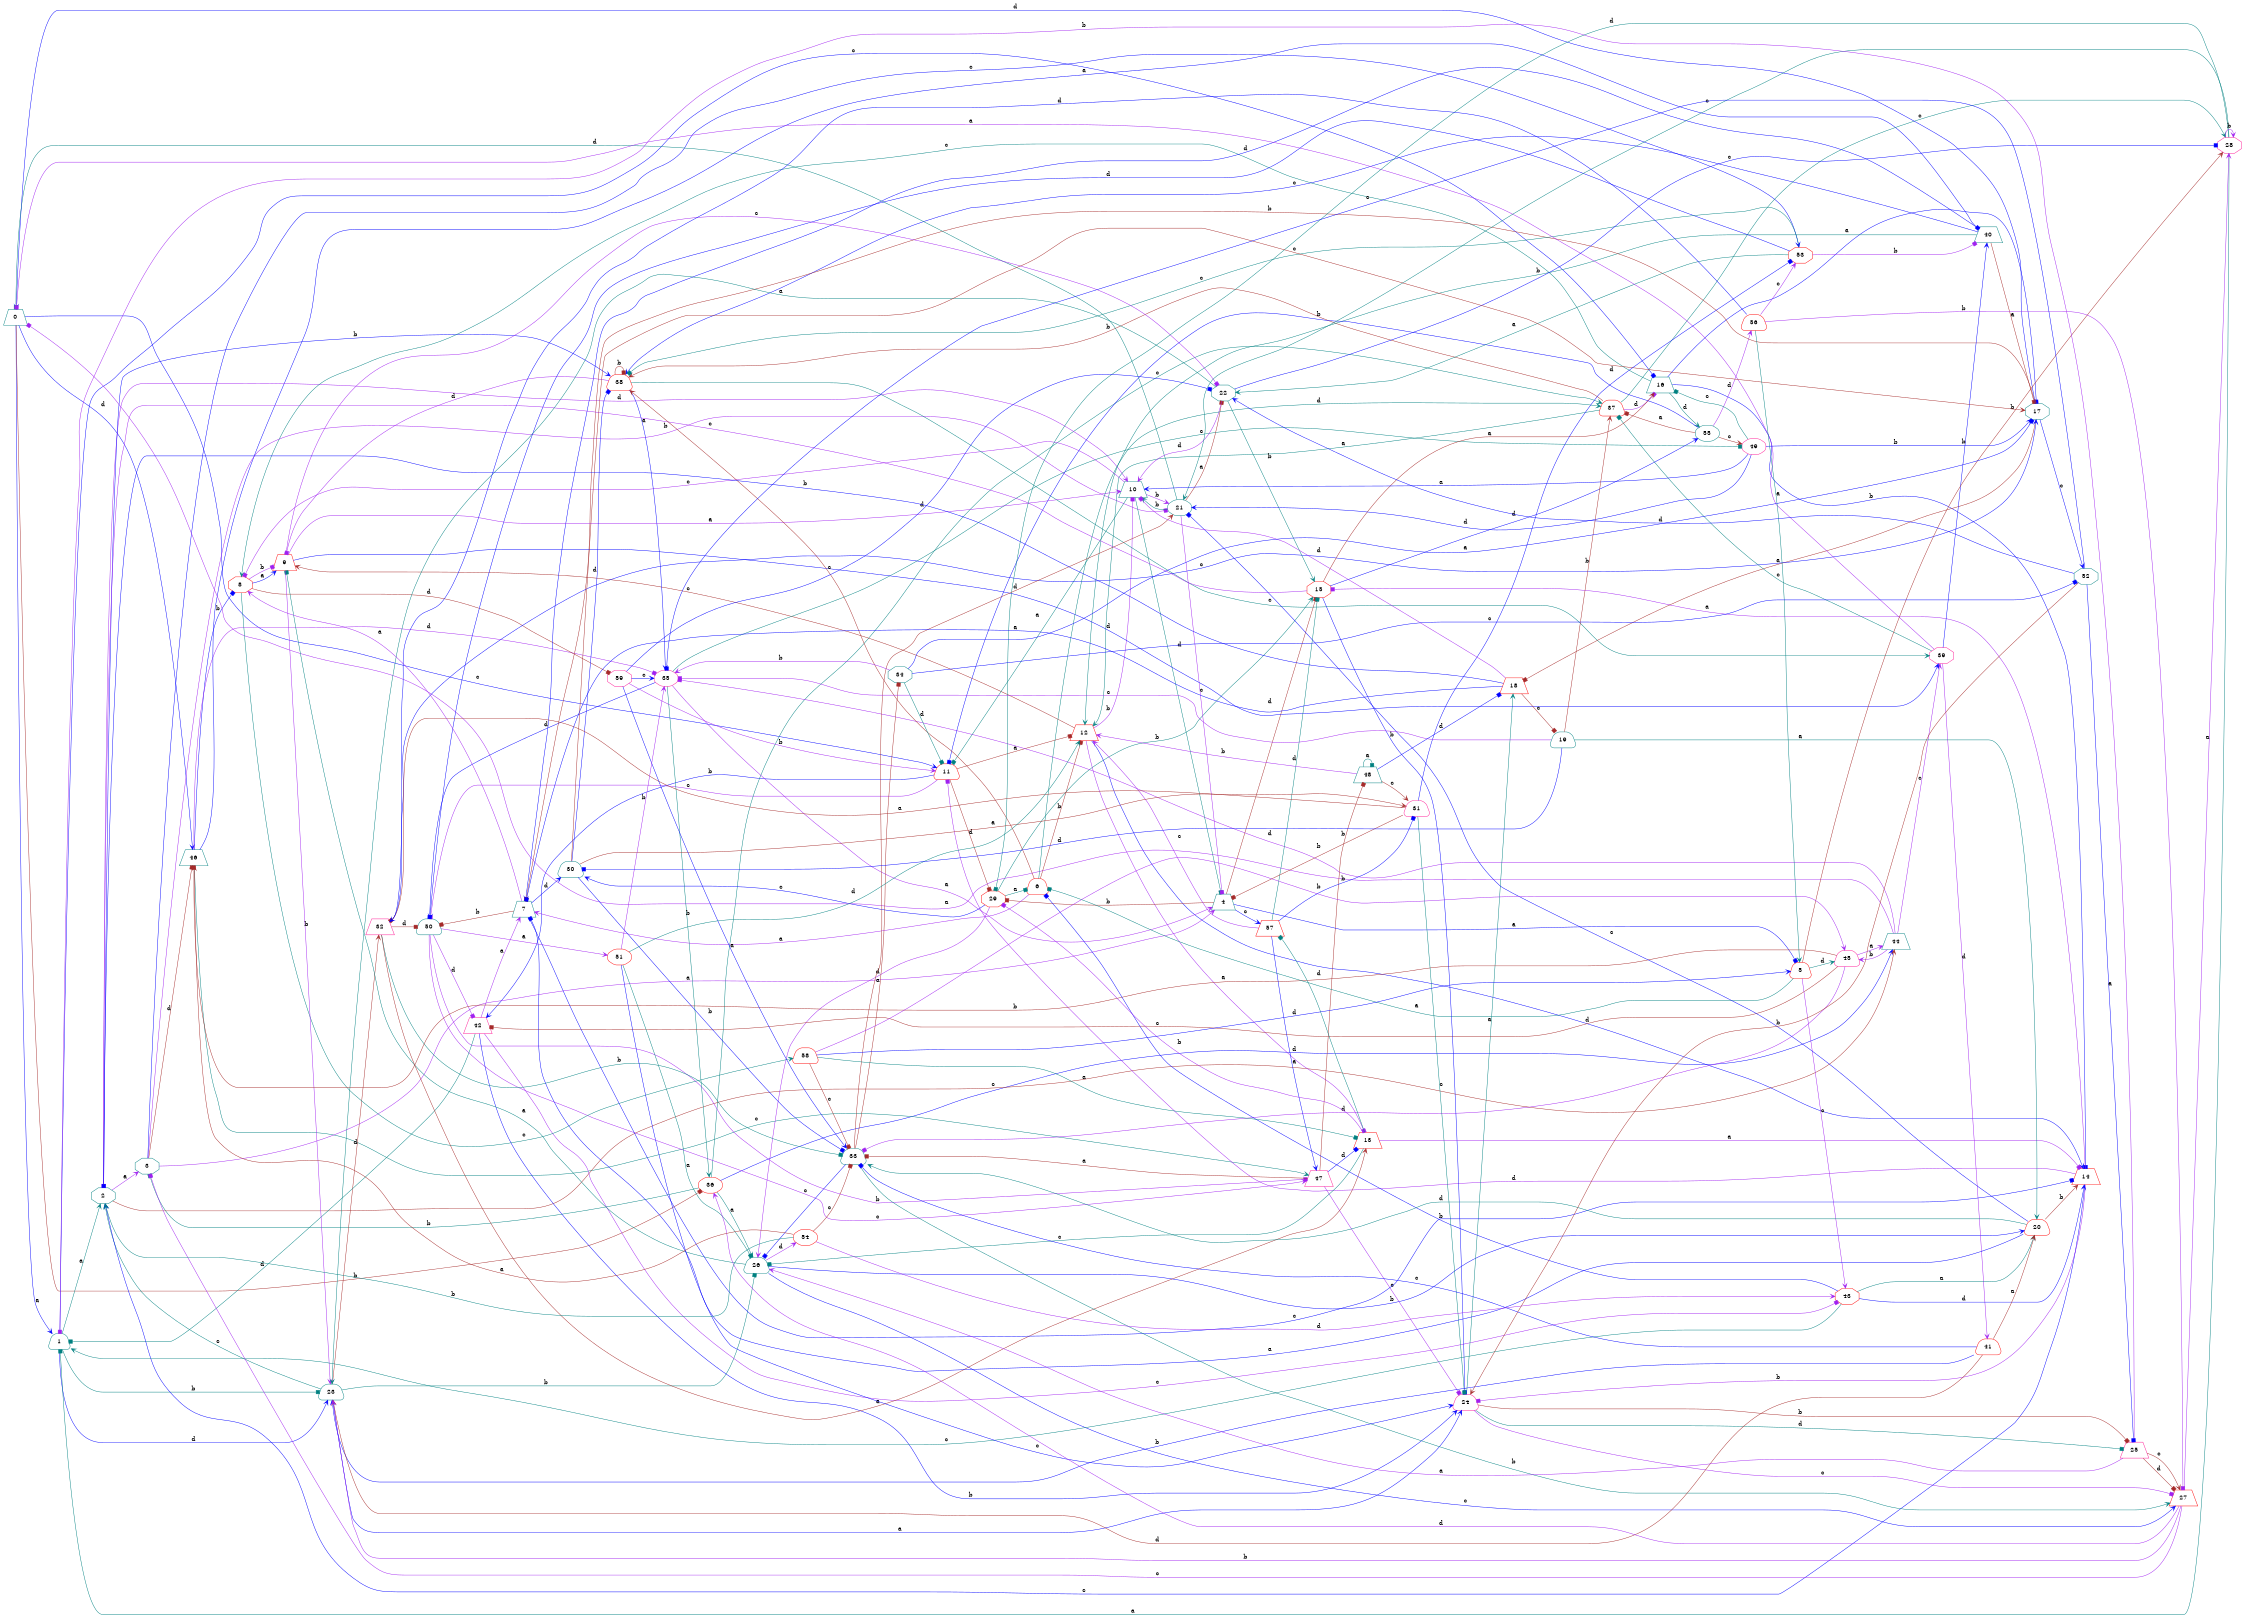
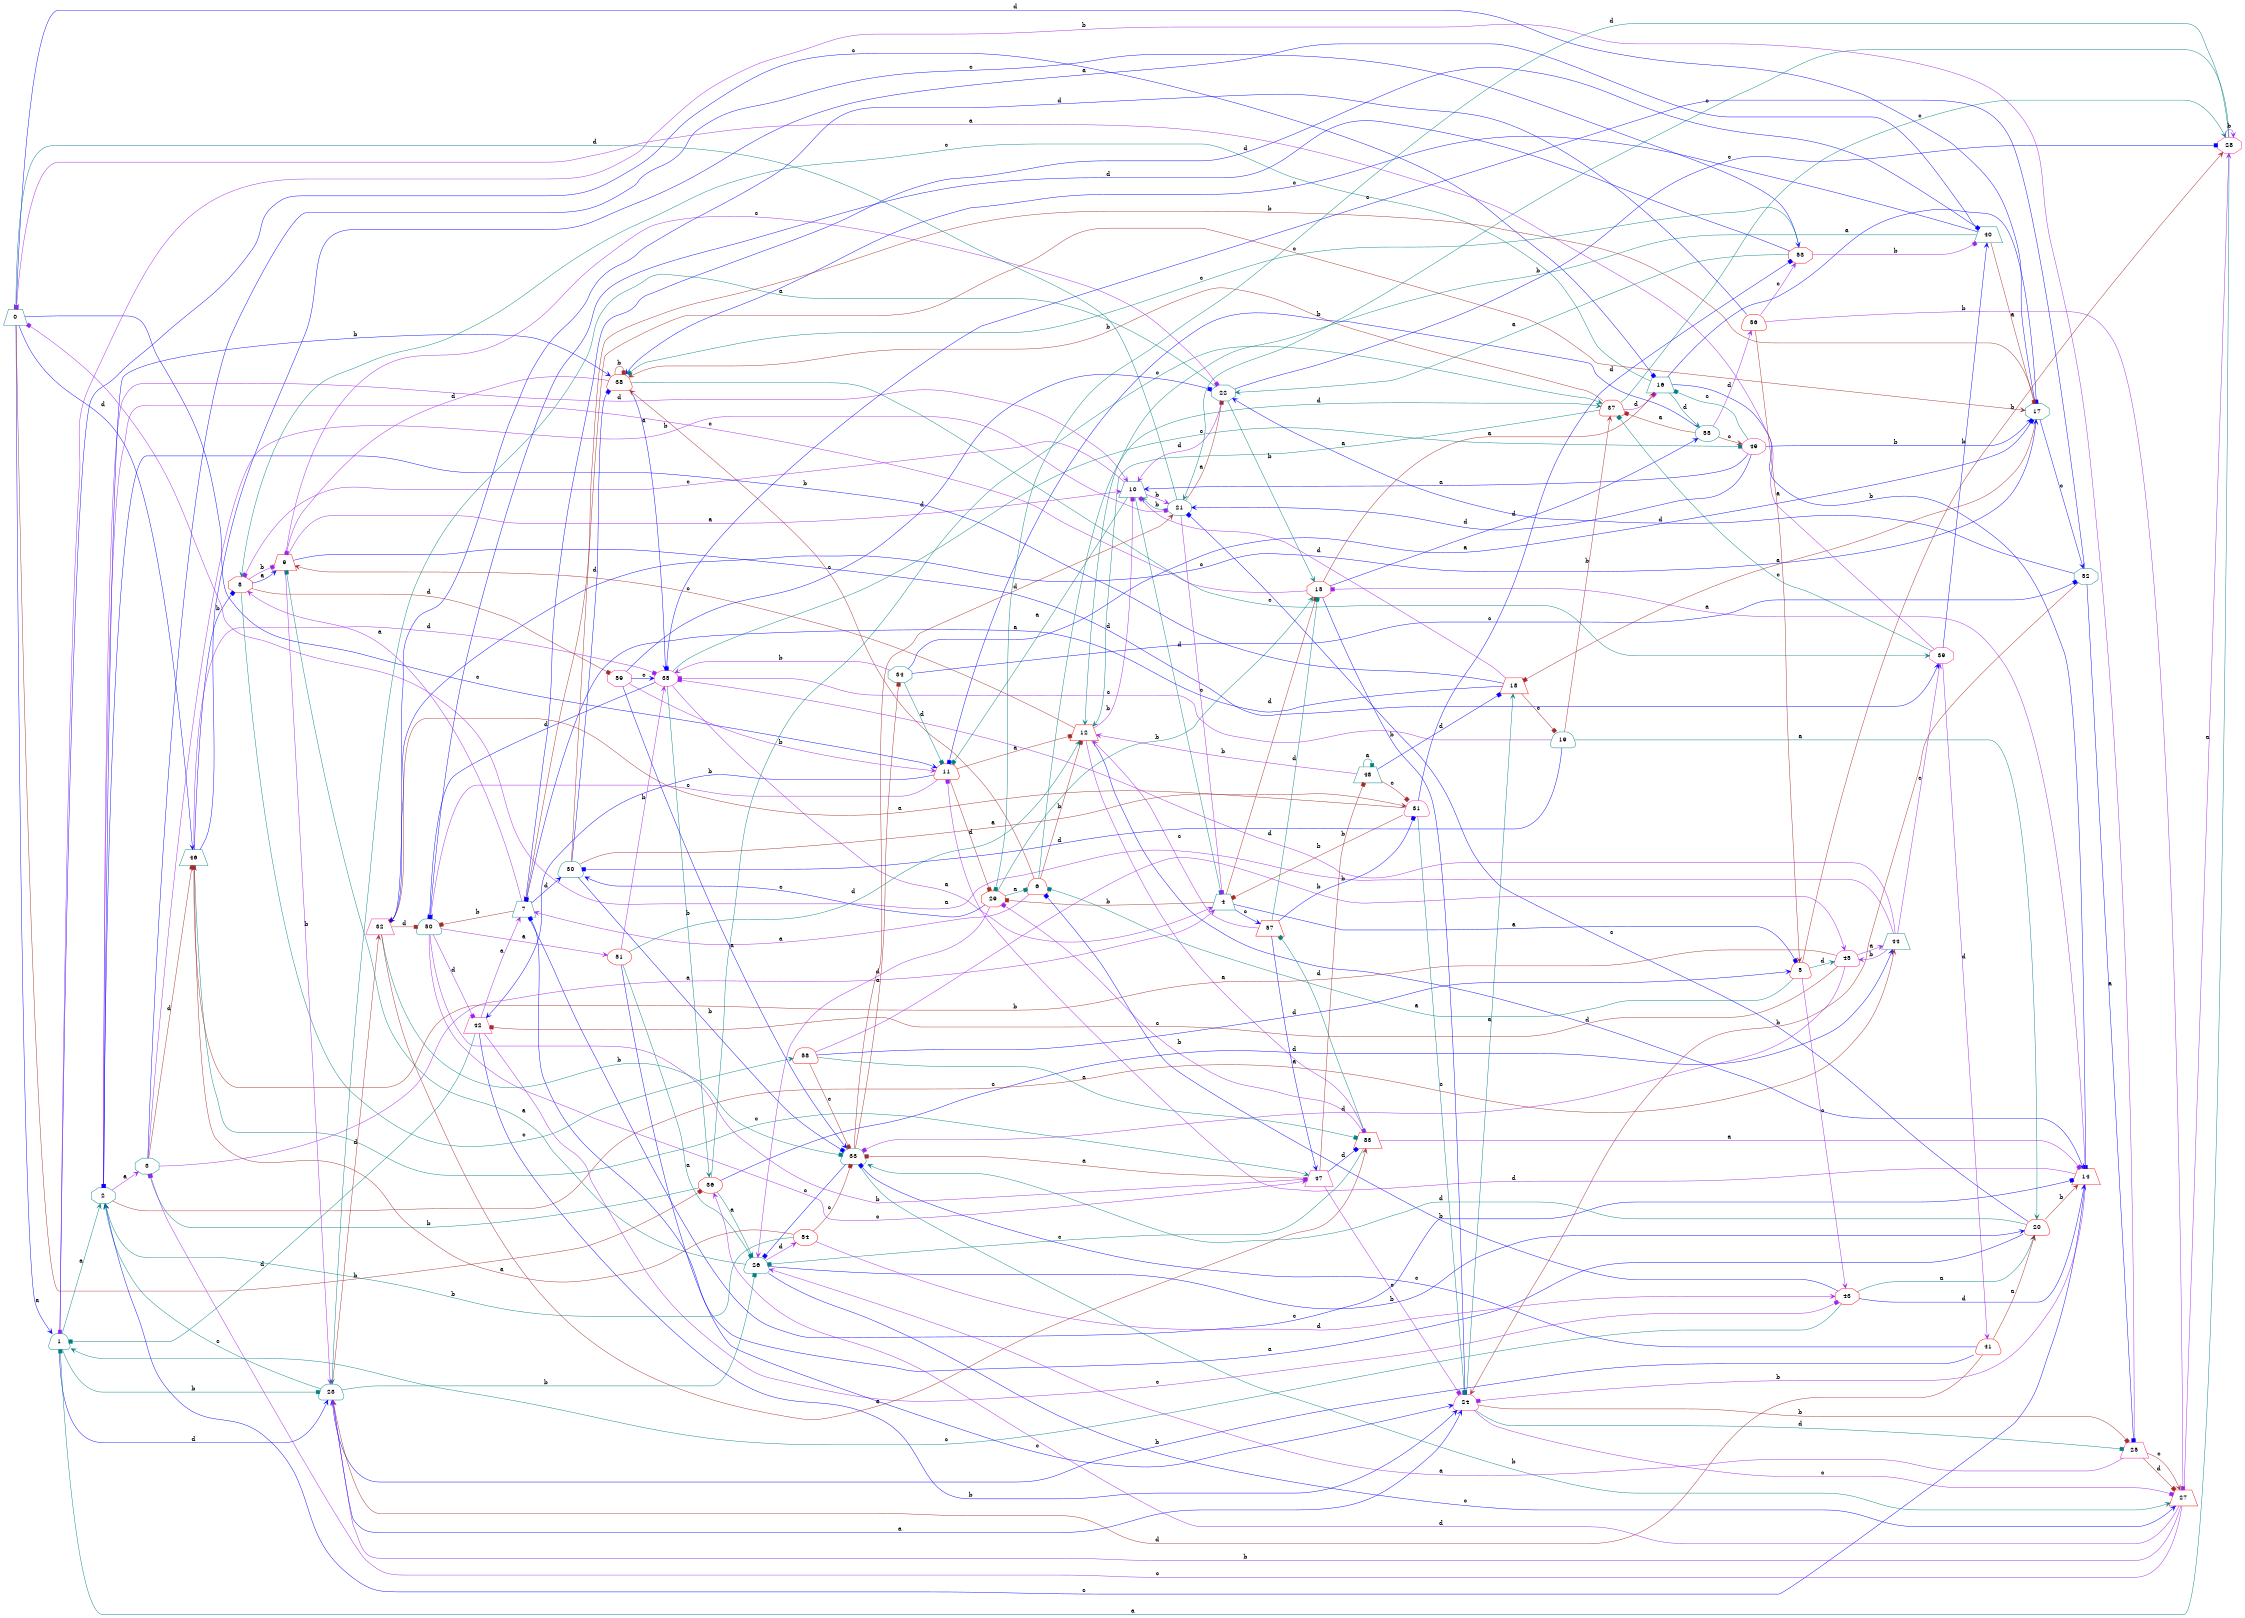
edge "56" -> "5": color teal -> brown
edge "48" -> "31": arrowhead vee -> box
node "13": label "13" -> "83"
